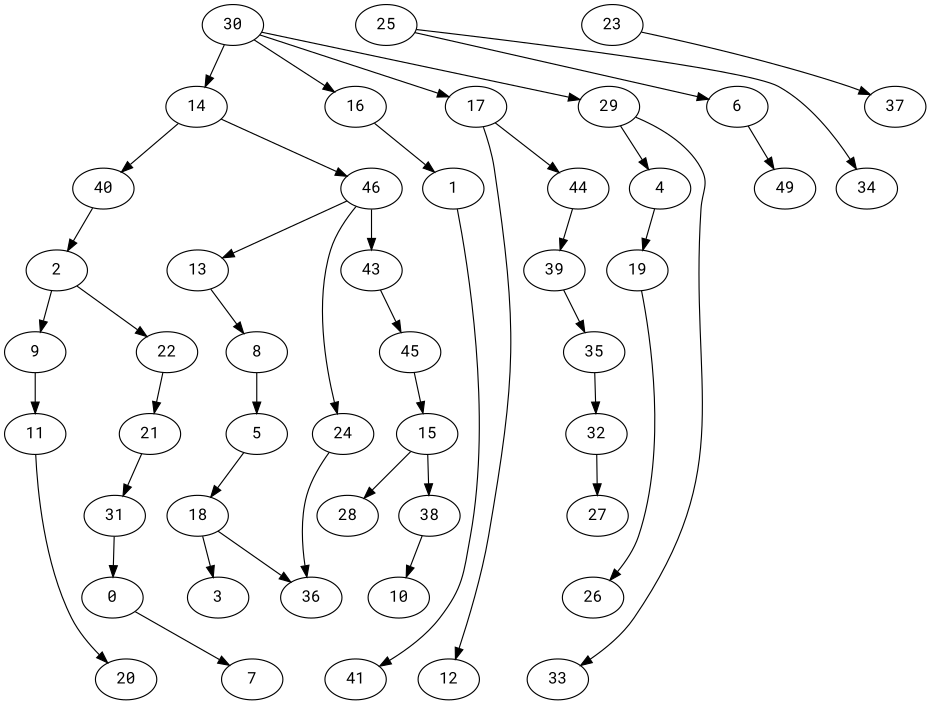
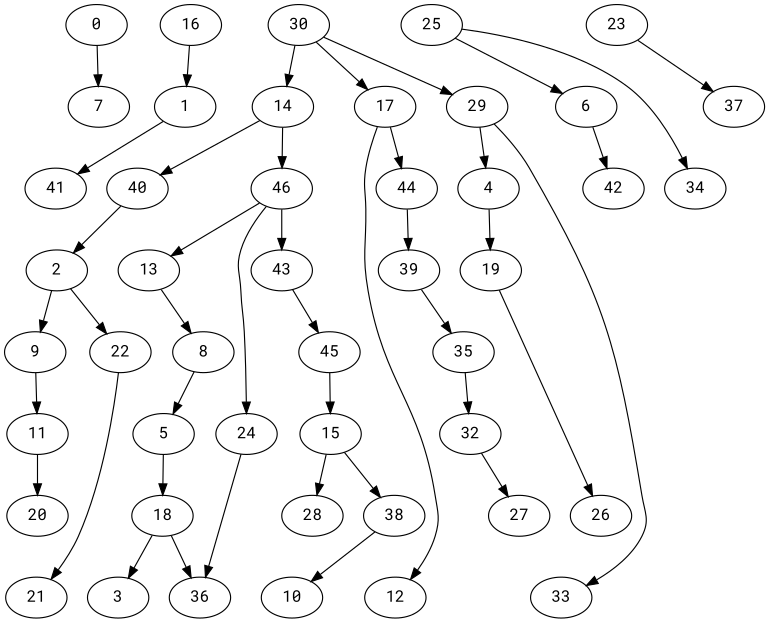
edge "30" -> "16": removed
node "49": label "49" -> "42"
node "31": removed
